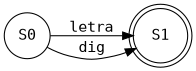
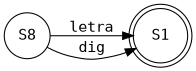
node "S0": label "S0" -> "S8"
